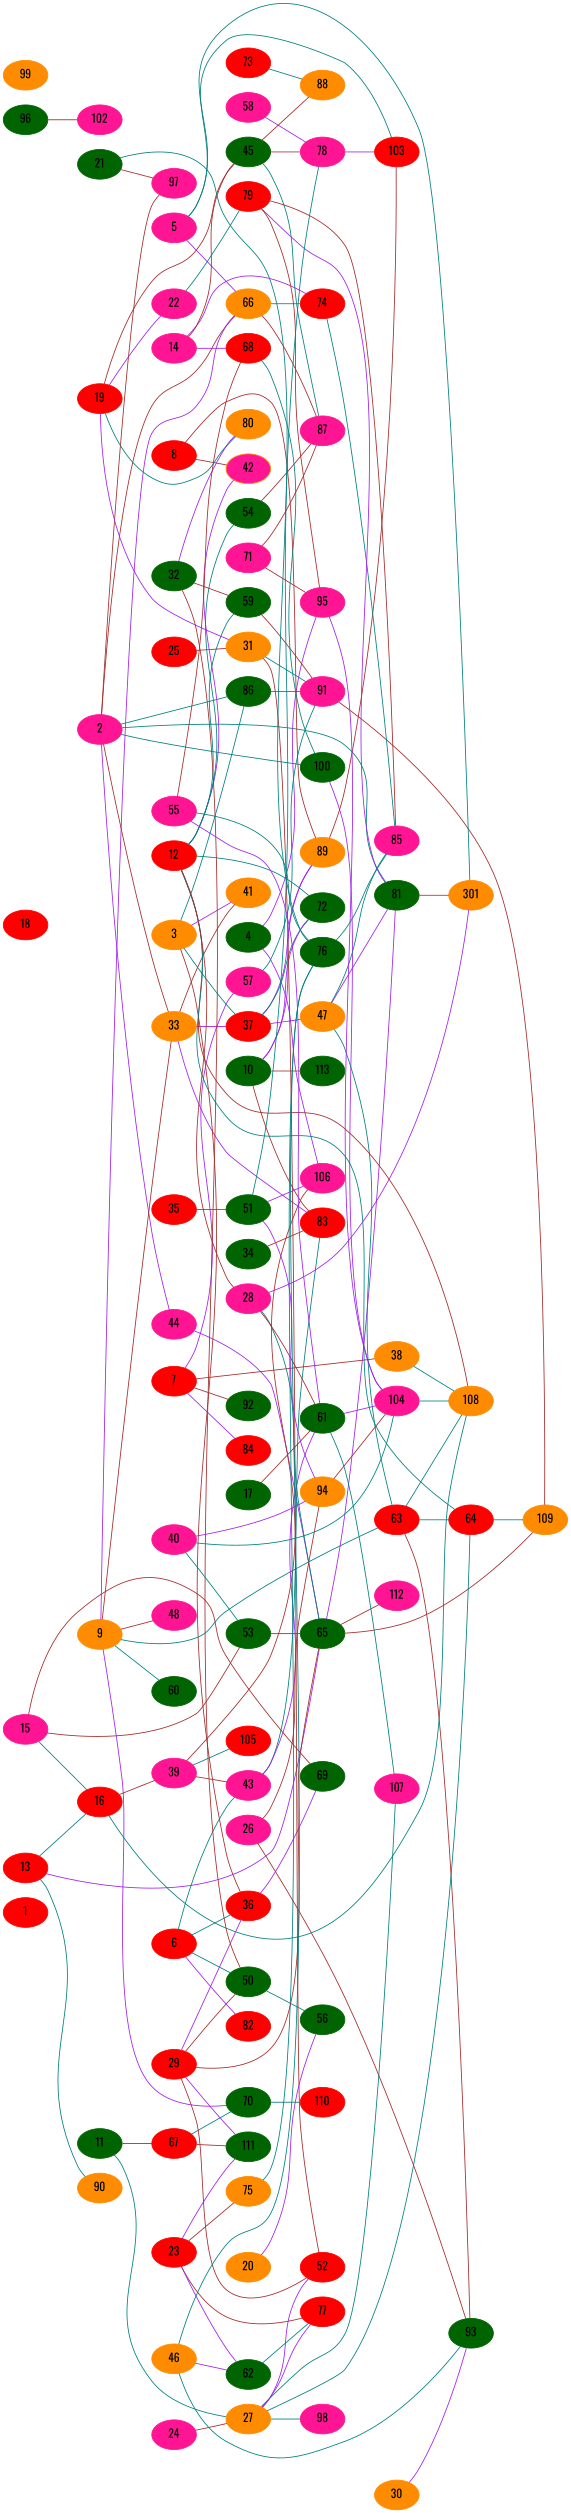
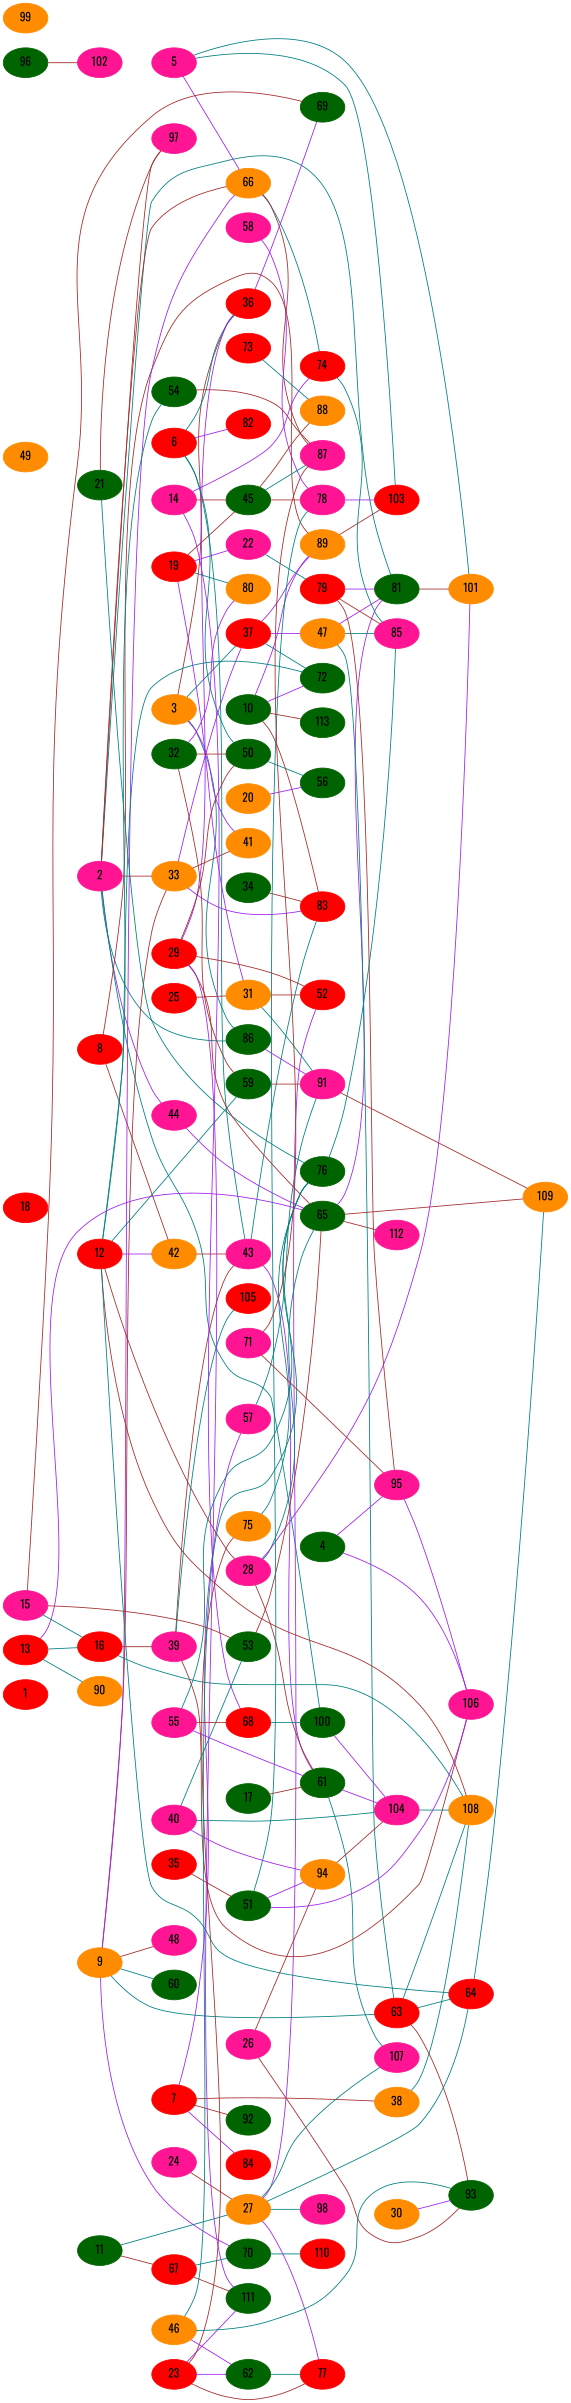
node "49": added
node "42": fillcolor deeppink -> darkorange
edge "95" -- "104": now "95" -- "106"
node "301": label "301" -> "101"
edge "42" -- "43": added
